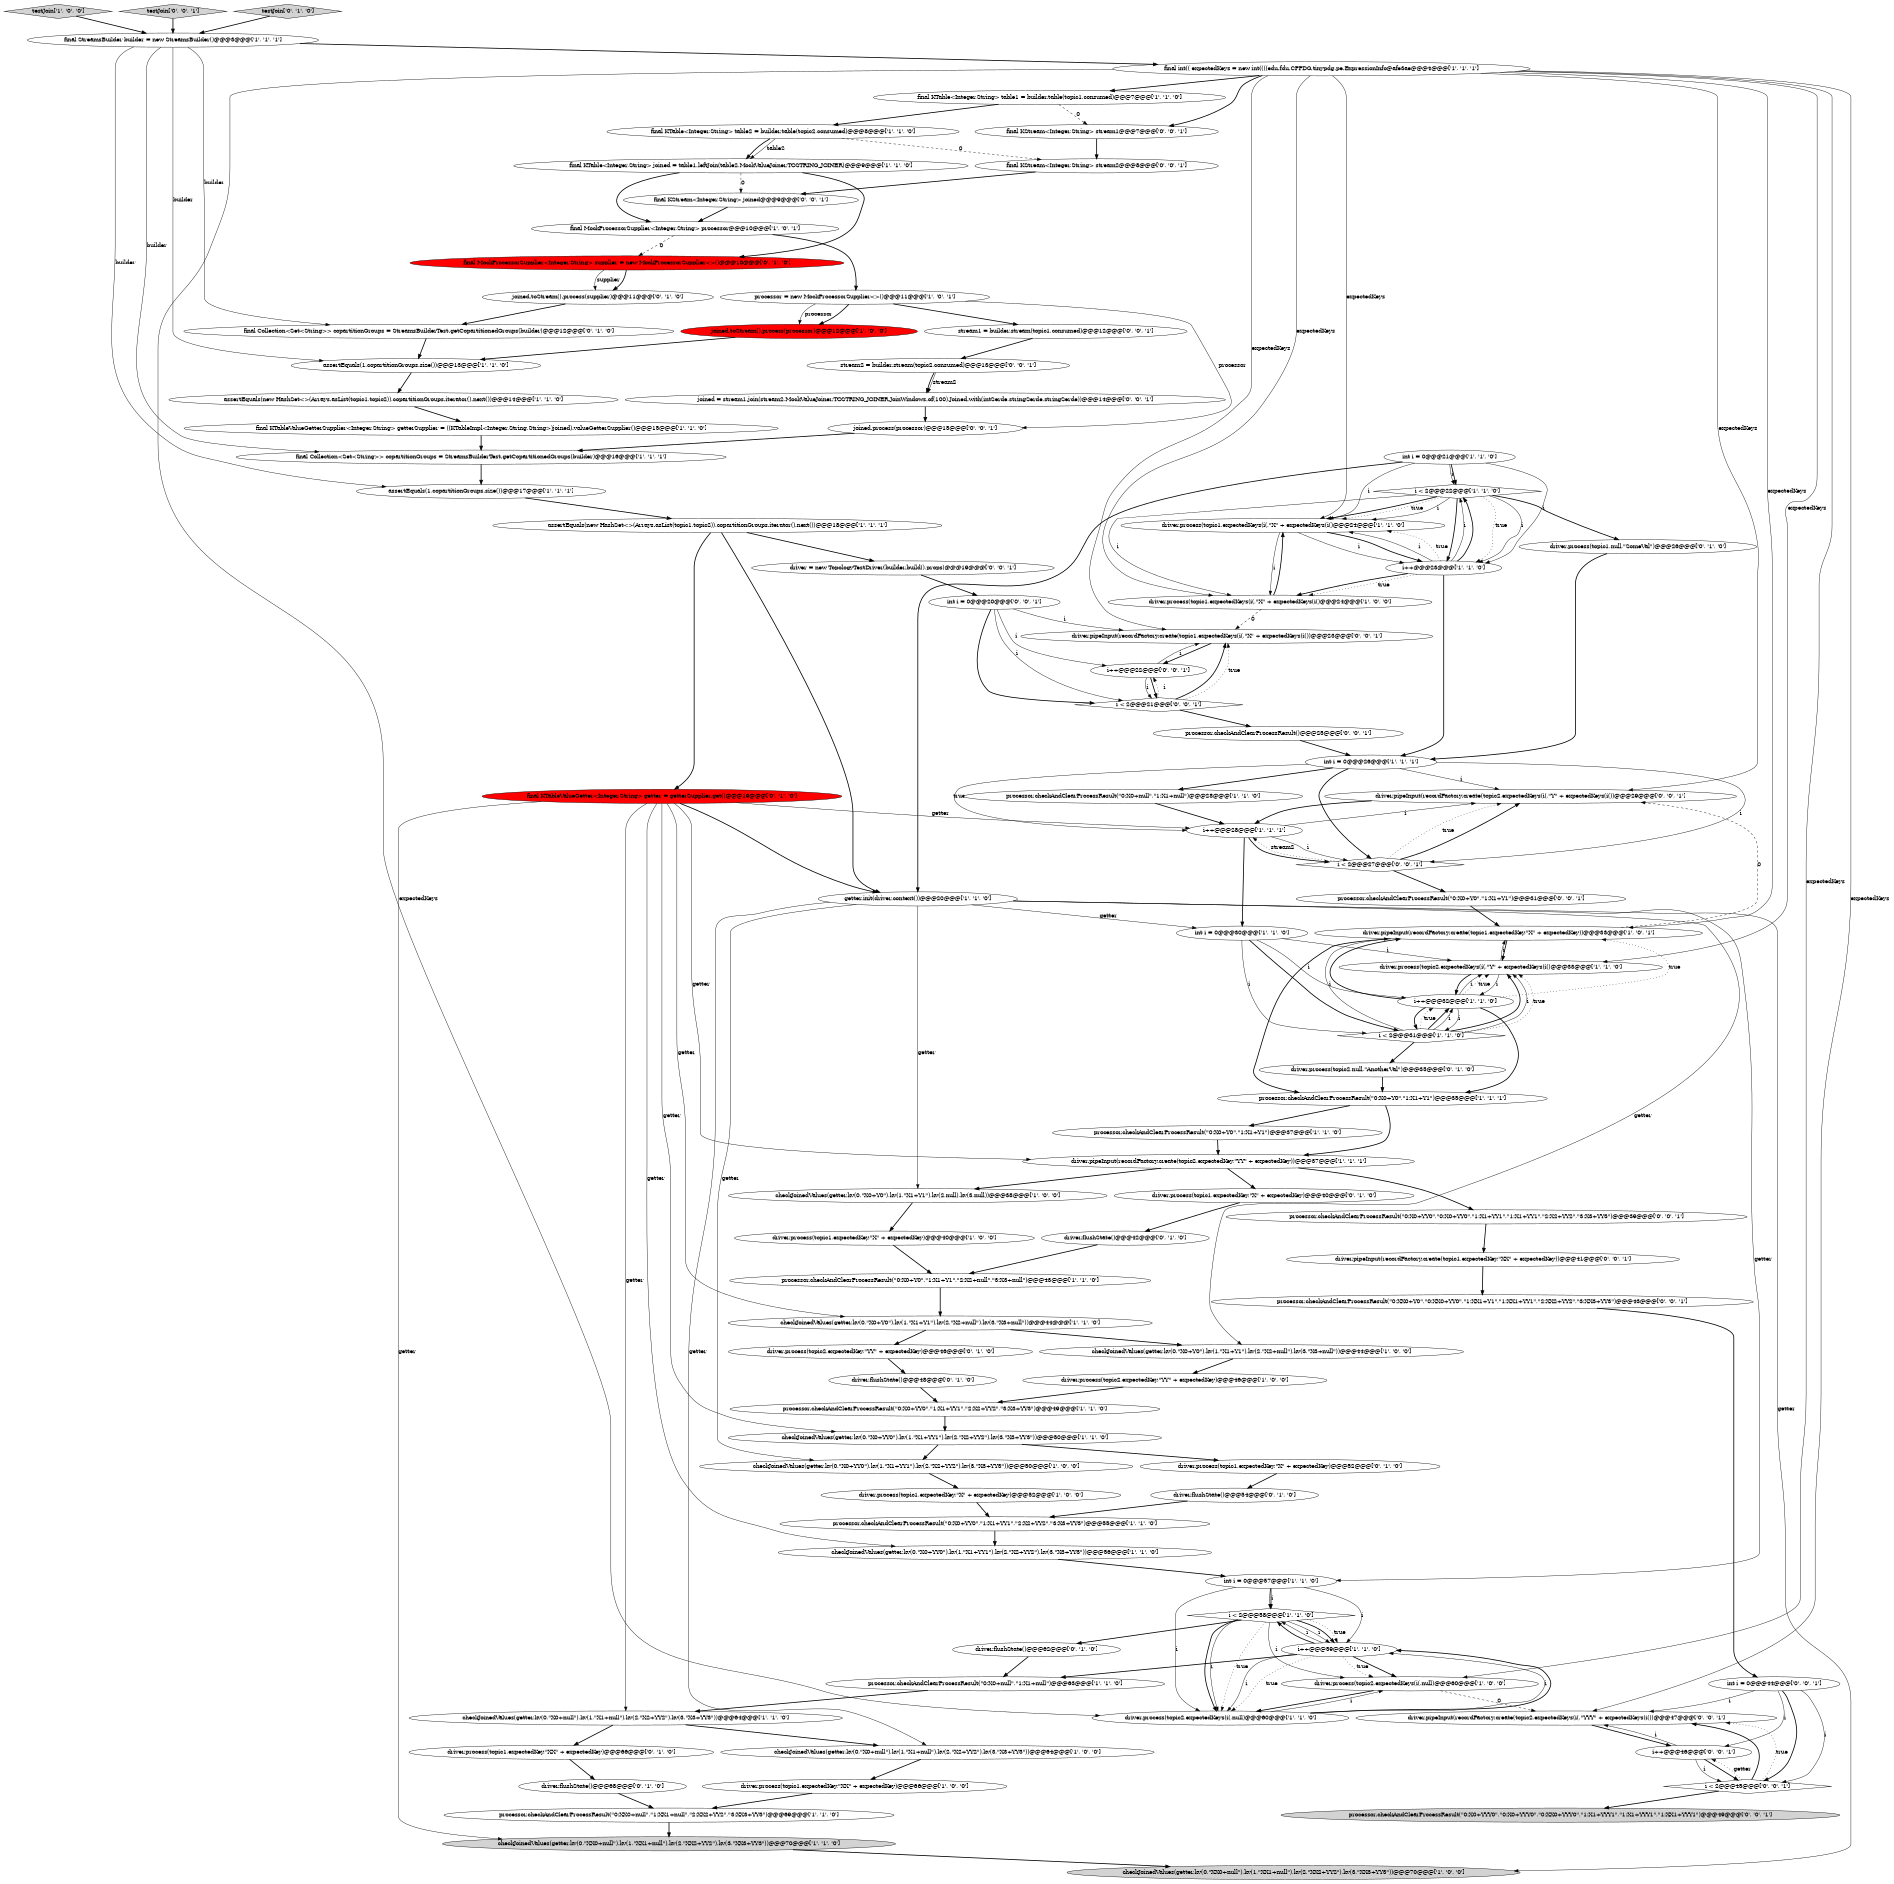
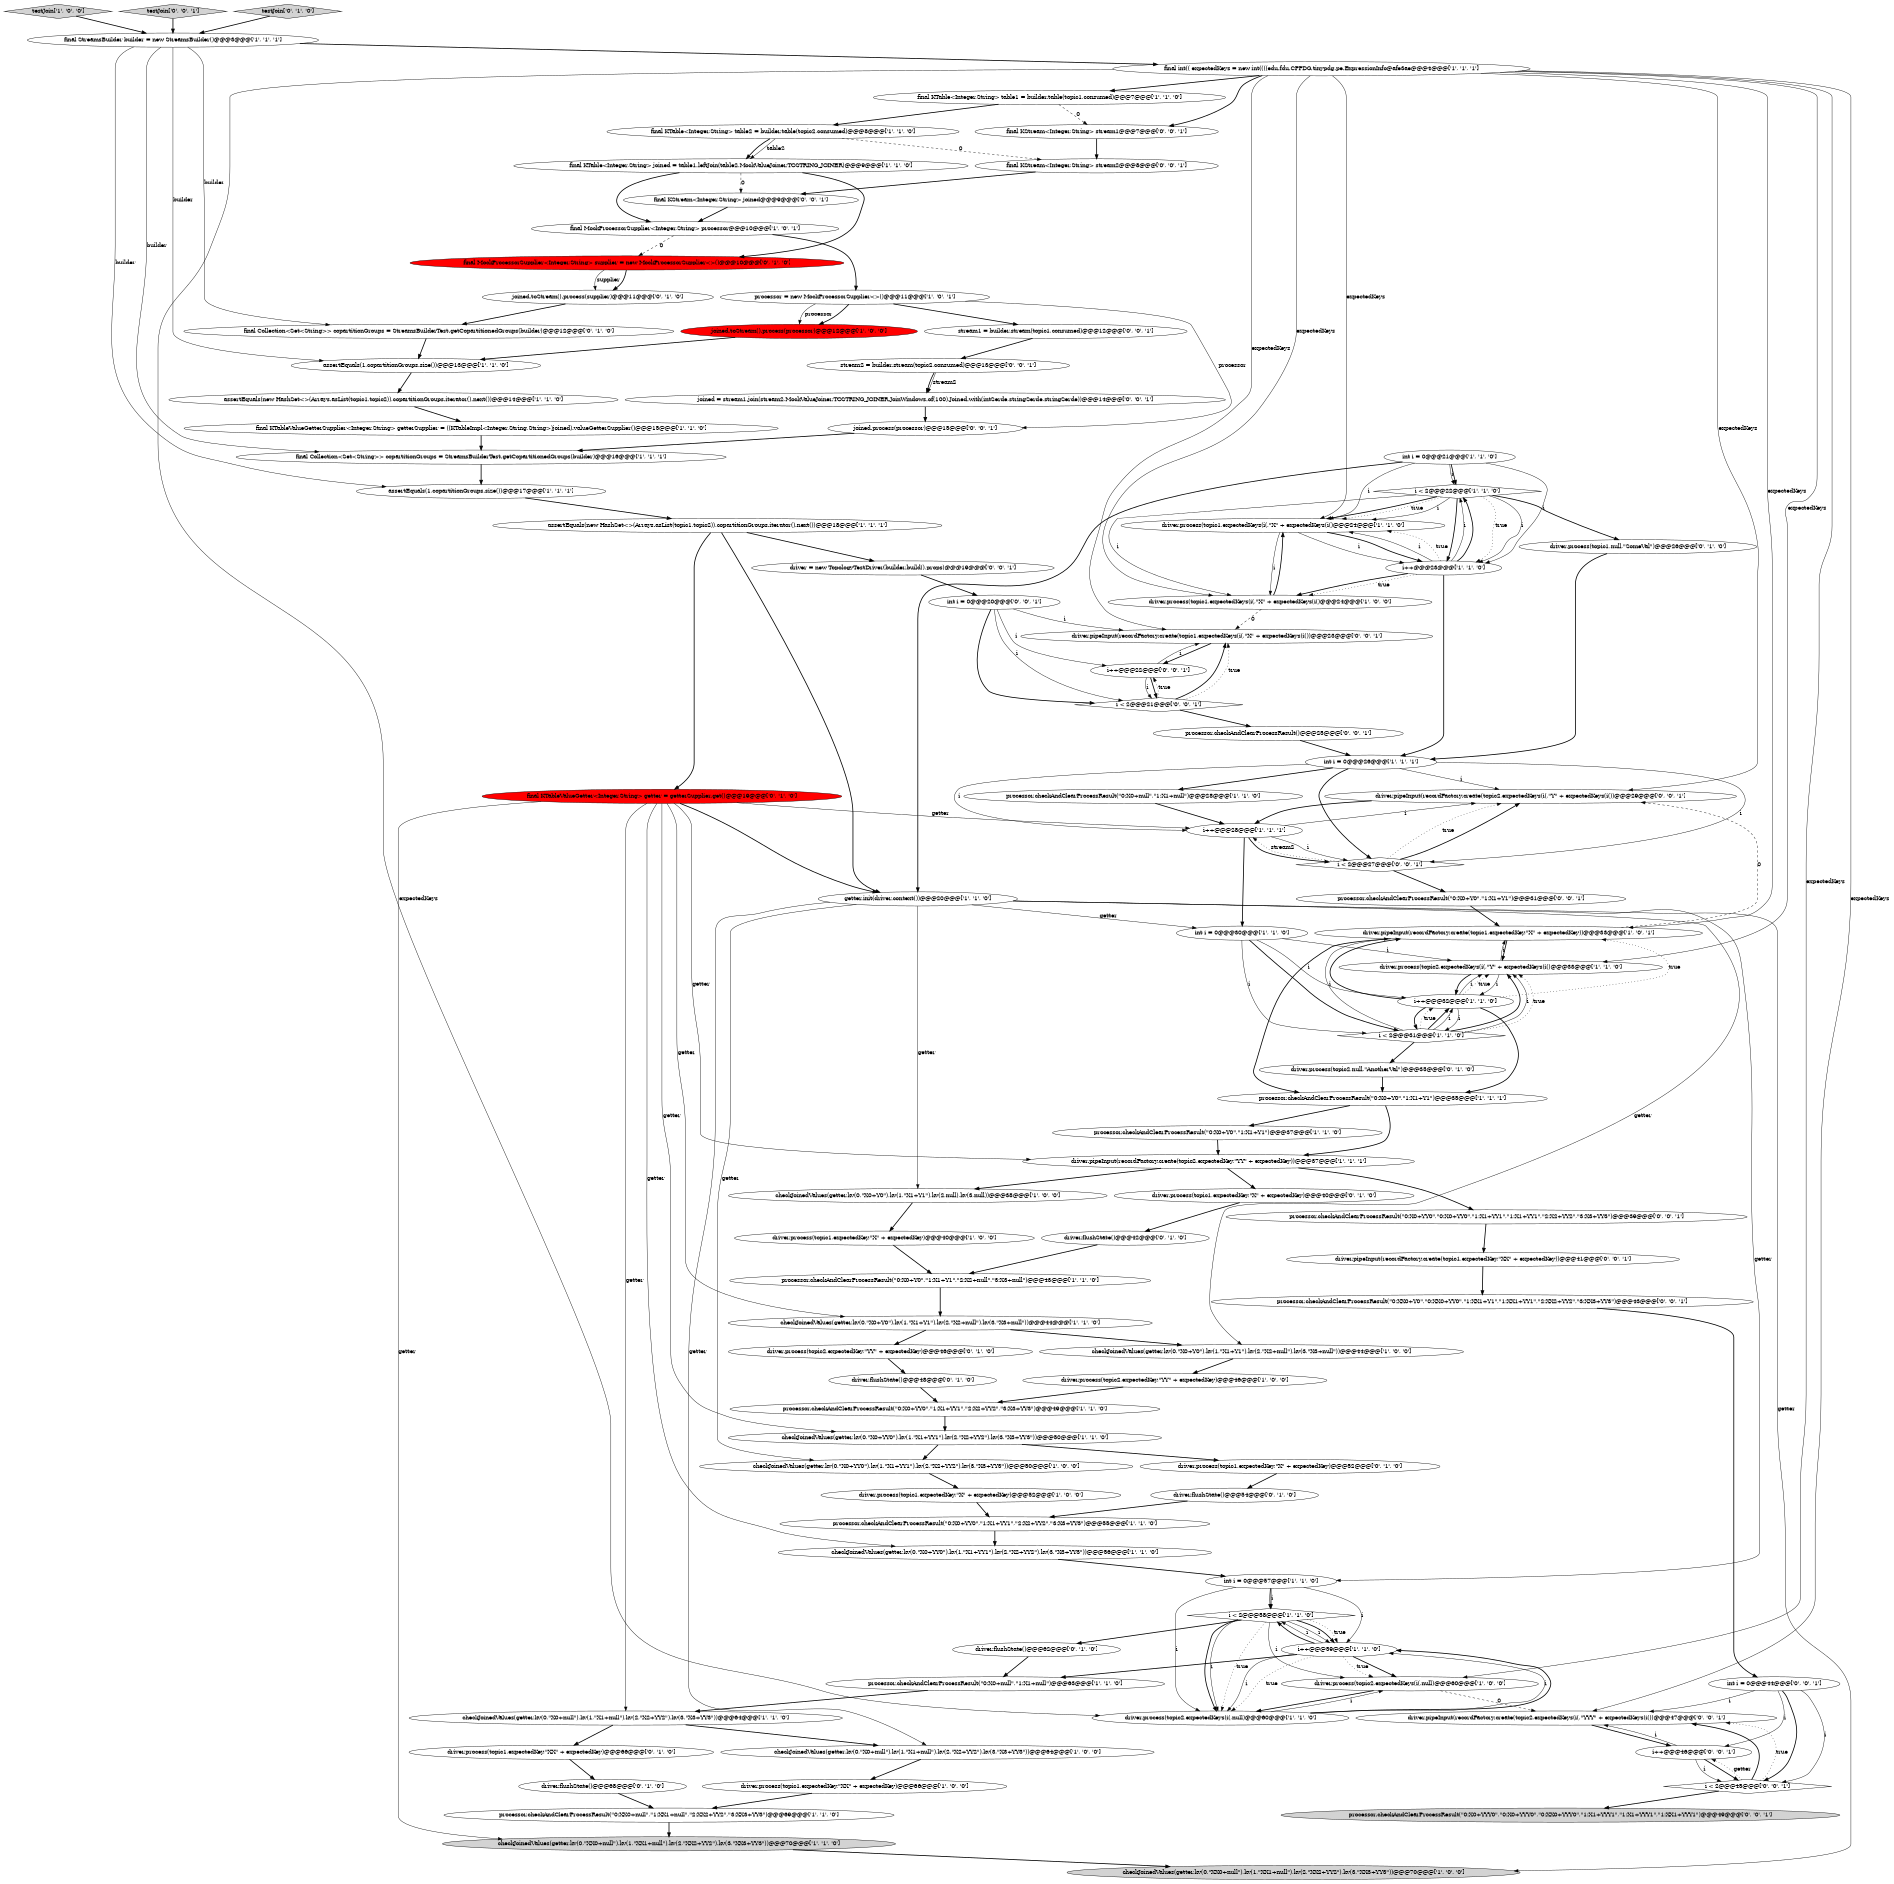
edge "i < 2@@@21@@@['0', '0', '1']" -> "i++@@@22@@@['0', '0', '1']": label "i" -> "true"
edge "int i = 0@@@26@@@['1', '1', '1']" -> "i++@@@28@@@['1', '1', '1']": label "true" -> "i"
